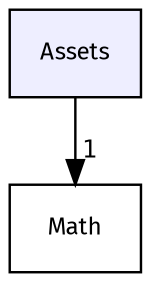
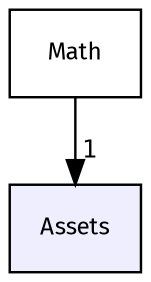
edge "Assets" -> "Math": reversed
